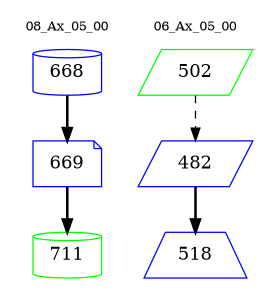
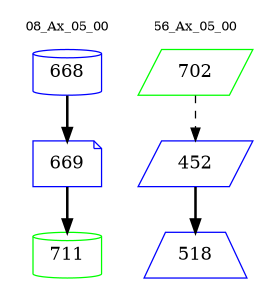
cluster "06_Ax_05_00": label "06_Ax_05_00" -> "56_Ax_05_00"
node "502": label "502" -> "702"
node "482": label "482" -> "452"
